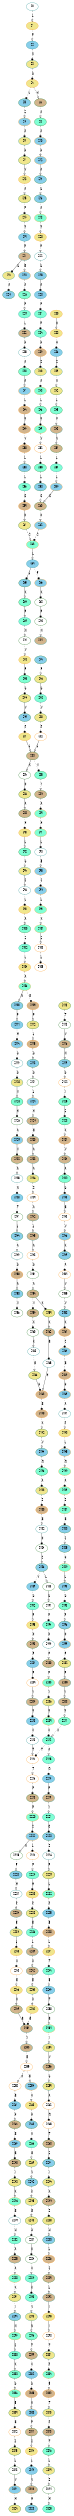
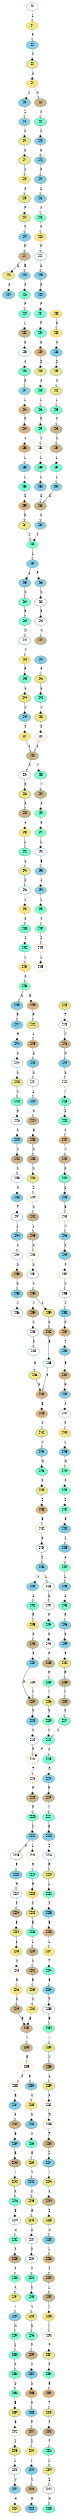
node "S182": color teal -> darkorange
edge "S201" -> "S204": now "S201" -> "S207"
node "S276": color darkorange -> teal
node "S282": color teal -> darkorange
